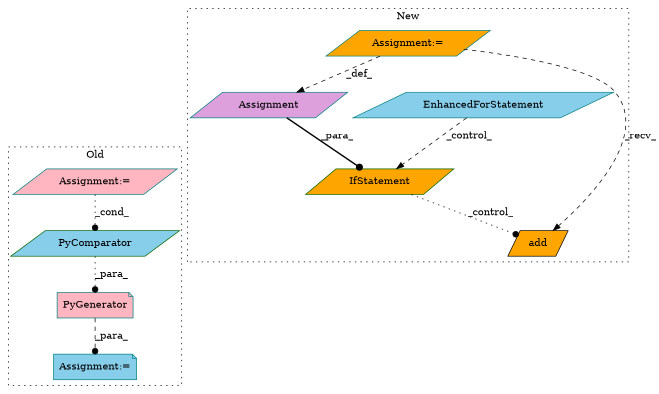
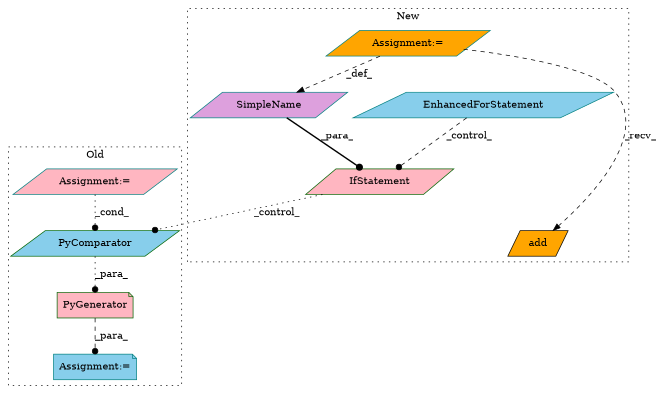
node "Assignment": label "Assignment" -> "SimpleName"
edge "EnhancedForStatement" -> "IfStatement": arrowhead normal -> dot
node "IfStatement": fillcolor orange -> lightpink
edge "IfStatement" -> "add": now "IfStatement" -> "PyComparator"
node "PyGenerator": color teal -> darkgreen
